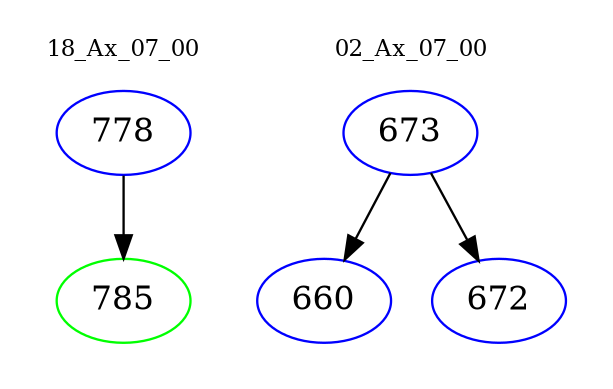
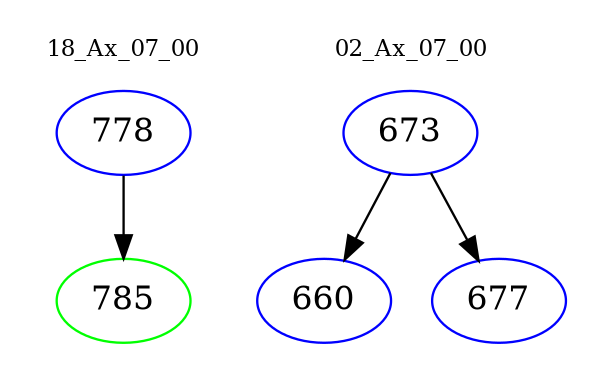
node "672": label "672" -> "677"
